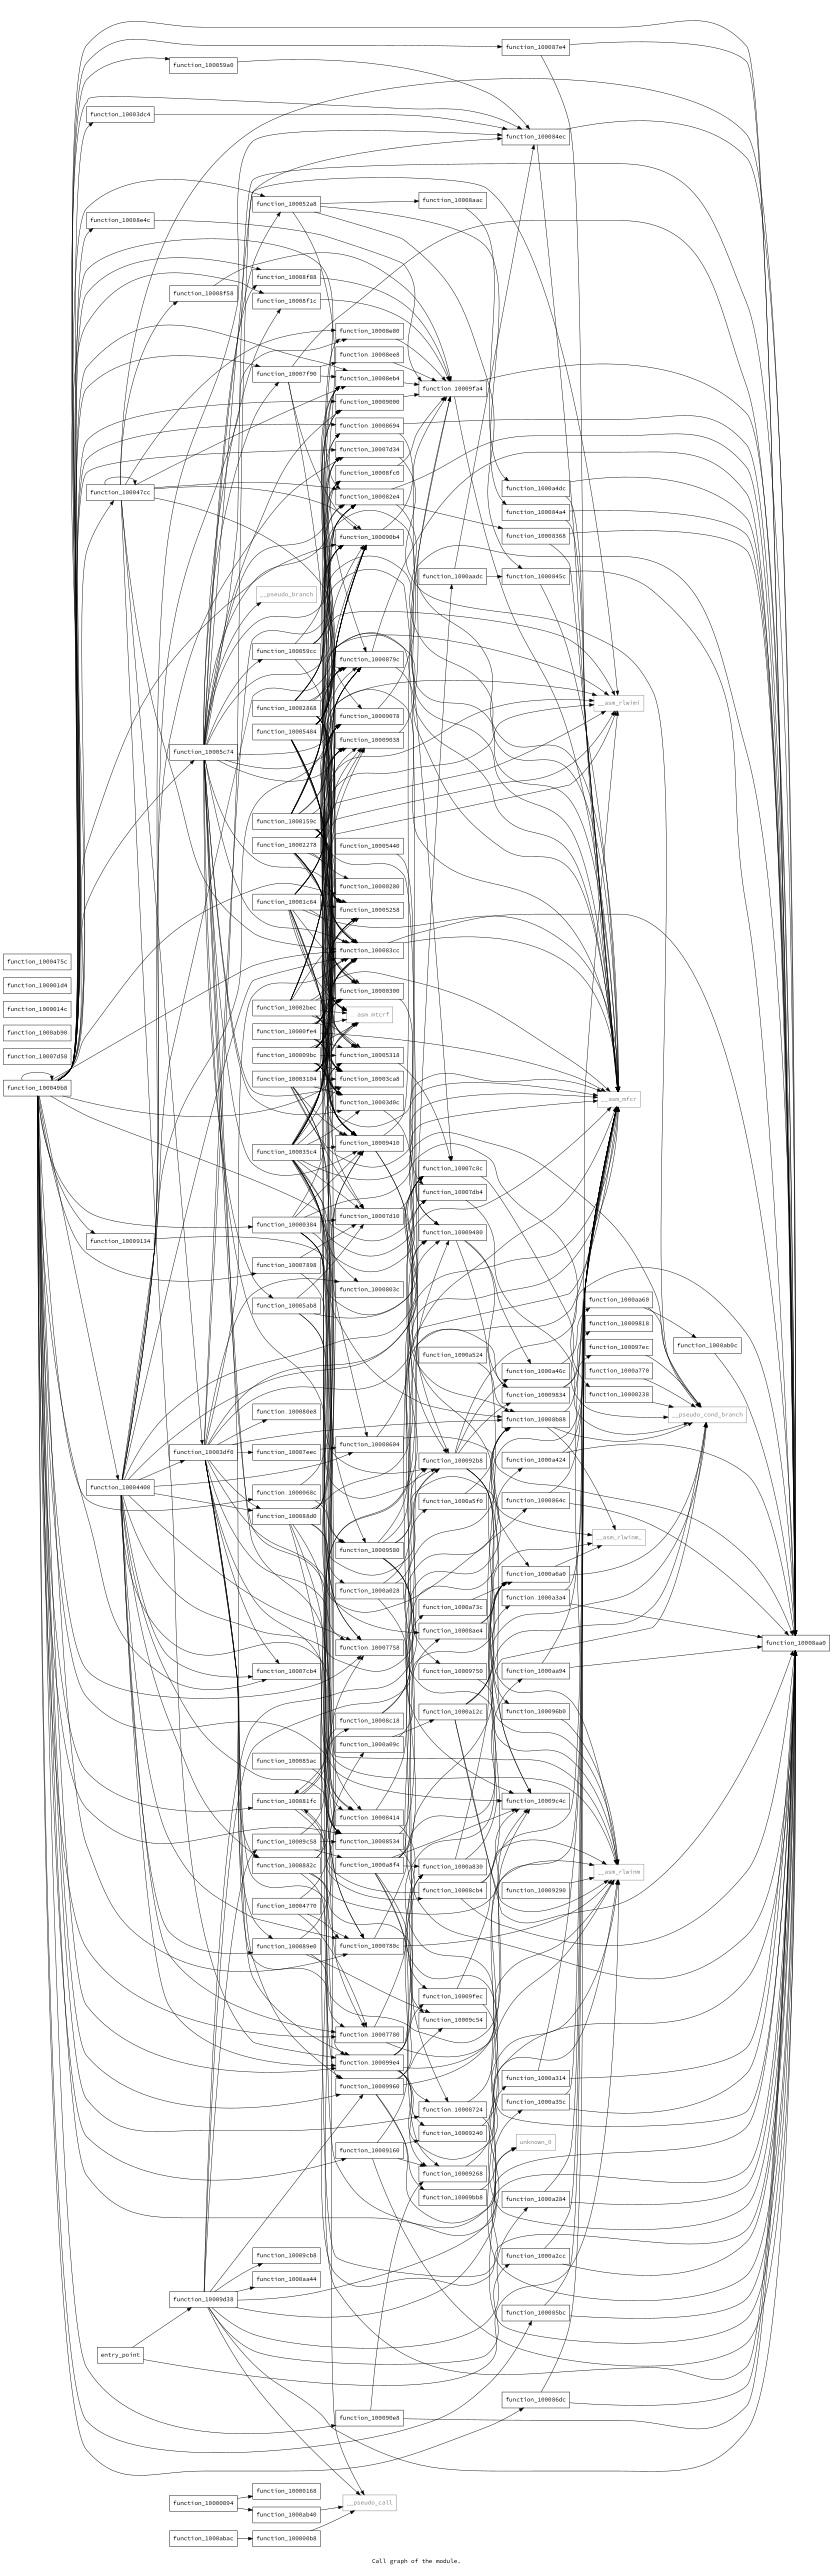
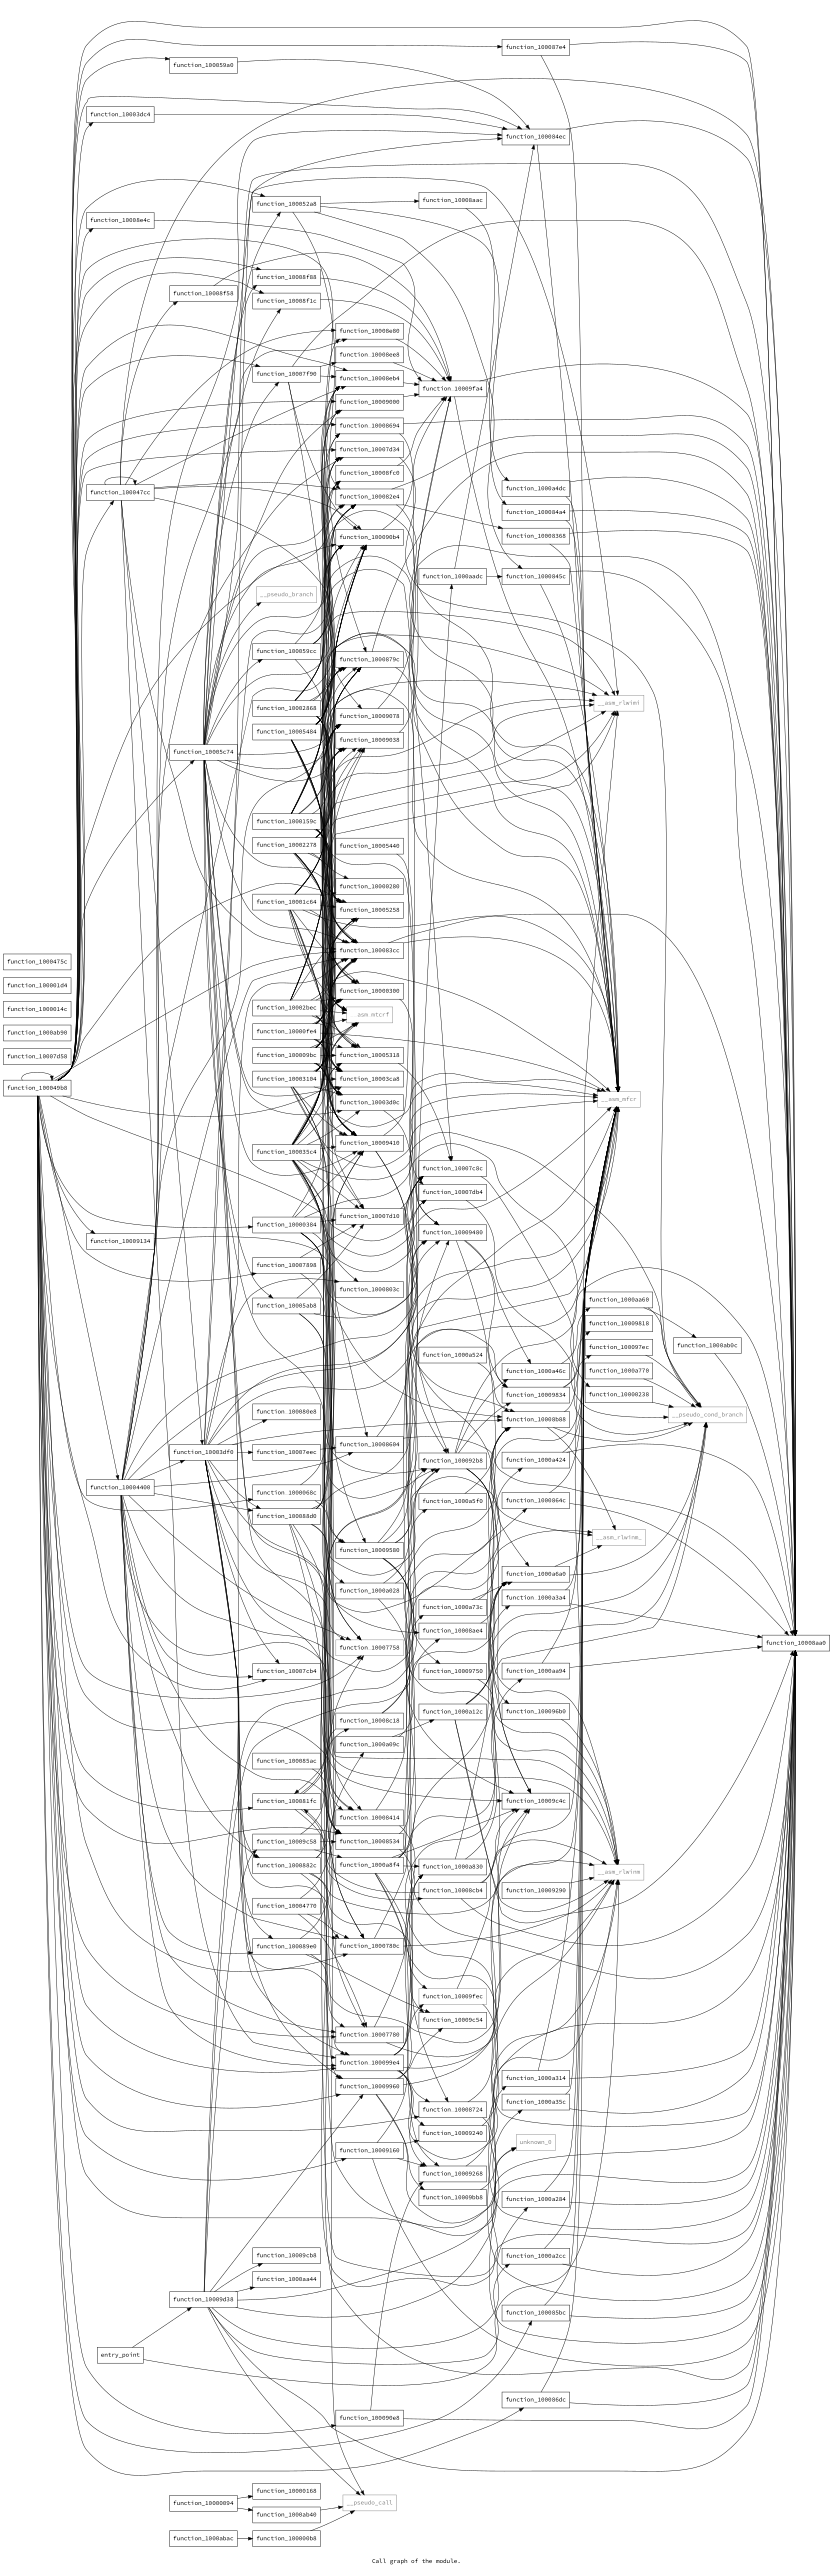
edge "function_10008ae4" -> "__asm_rlwinm_": now "function_1000a73c" -> "__asm_rlwinm_"
node "function_10007758": color black -> gray50
node "function_10009fec": color black -> gray50
